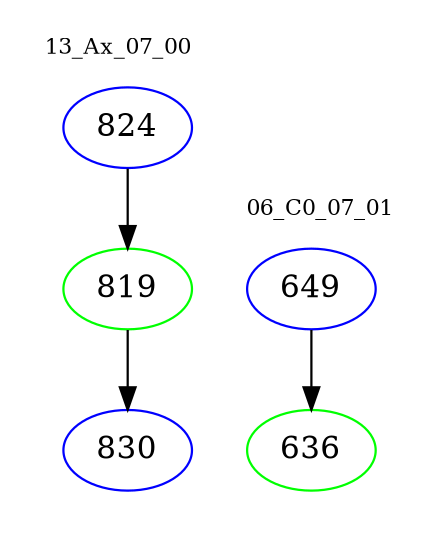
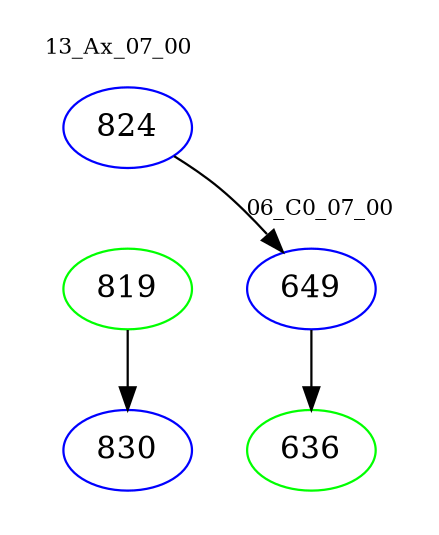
edge "824" -> "819": now "824" -> "649"
cluster "06_C0_07_01": label "06_C0_07_01" -> "06_C0_07_00"
